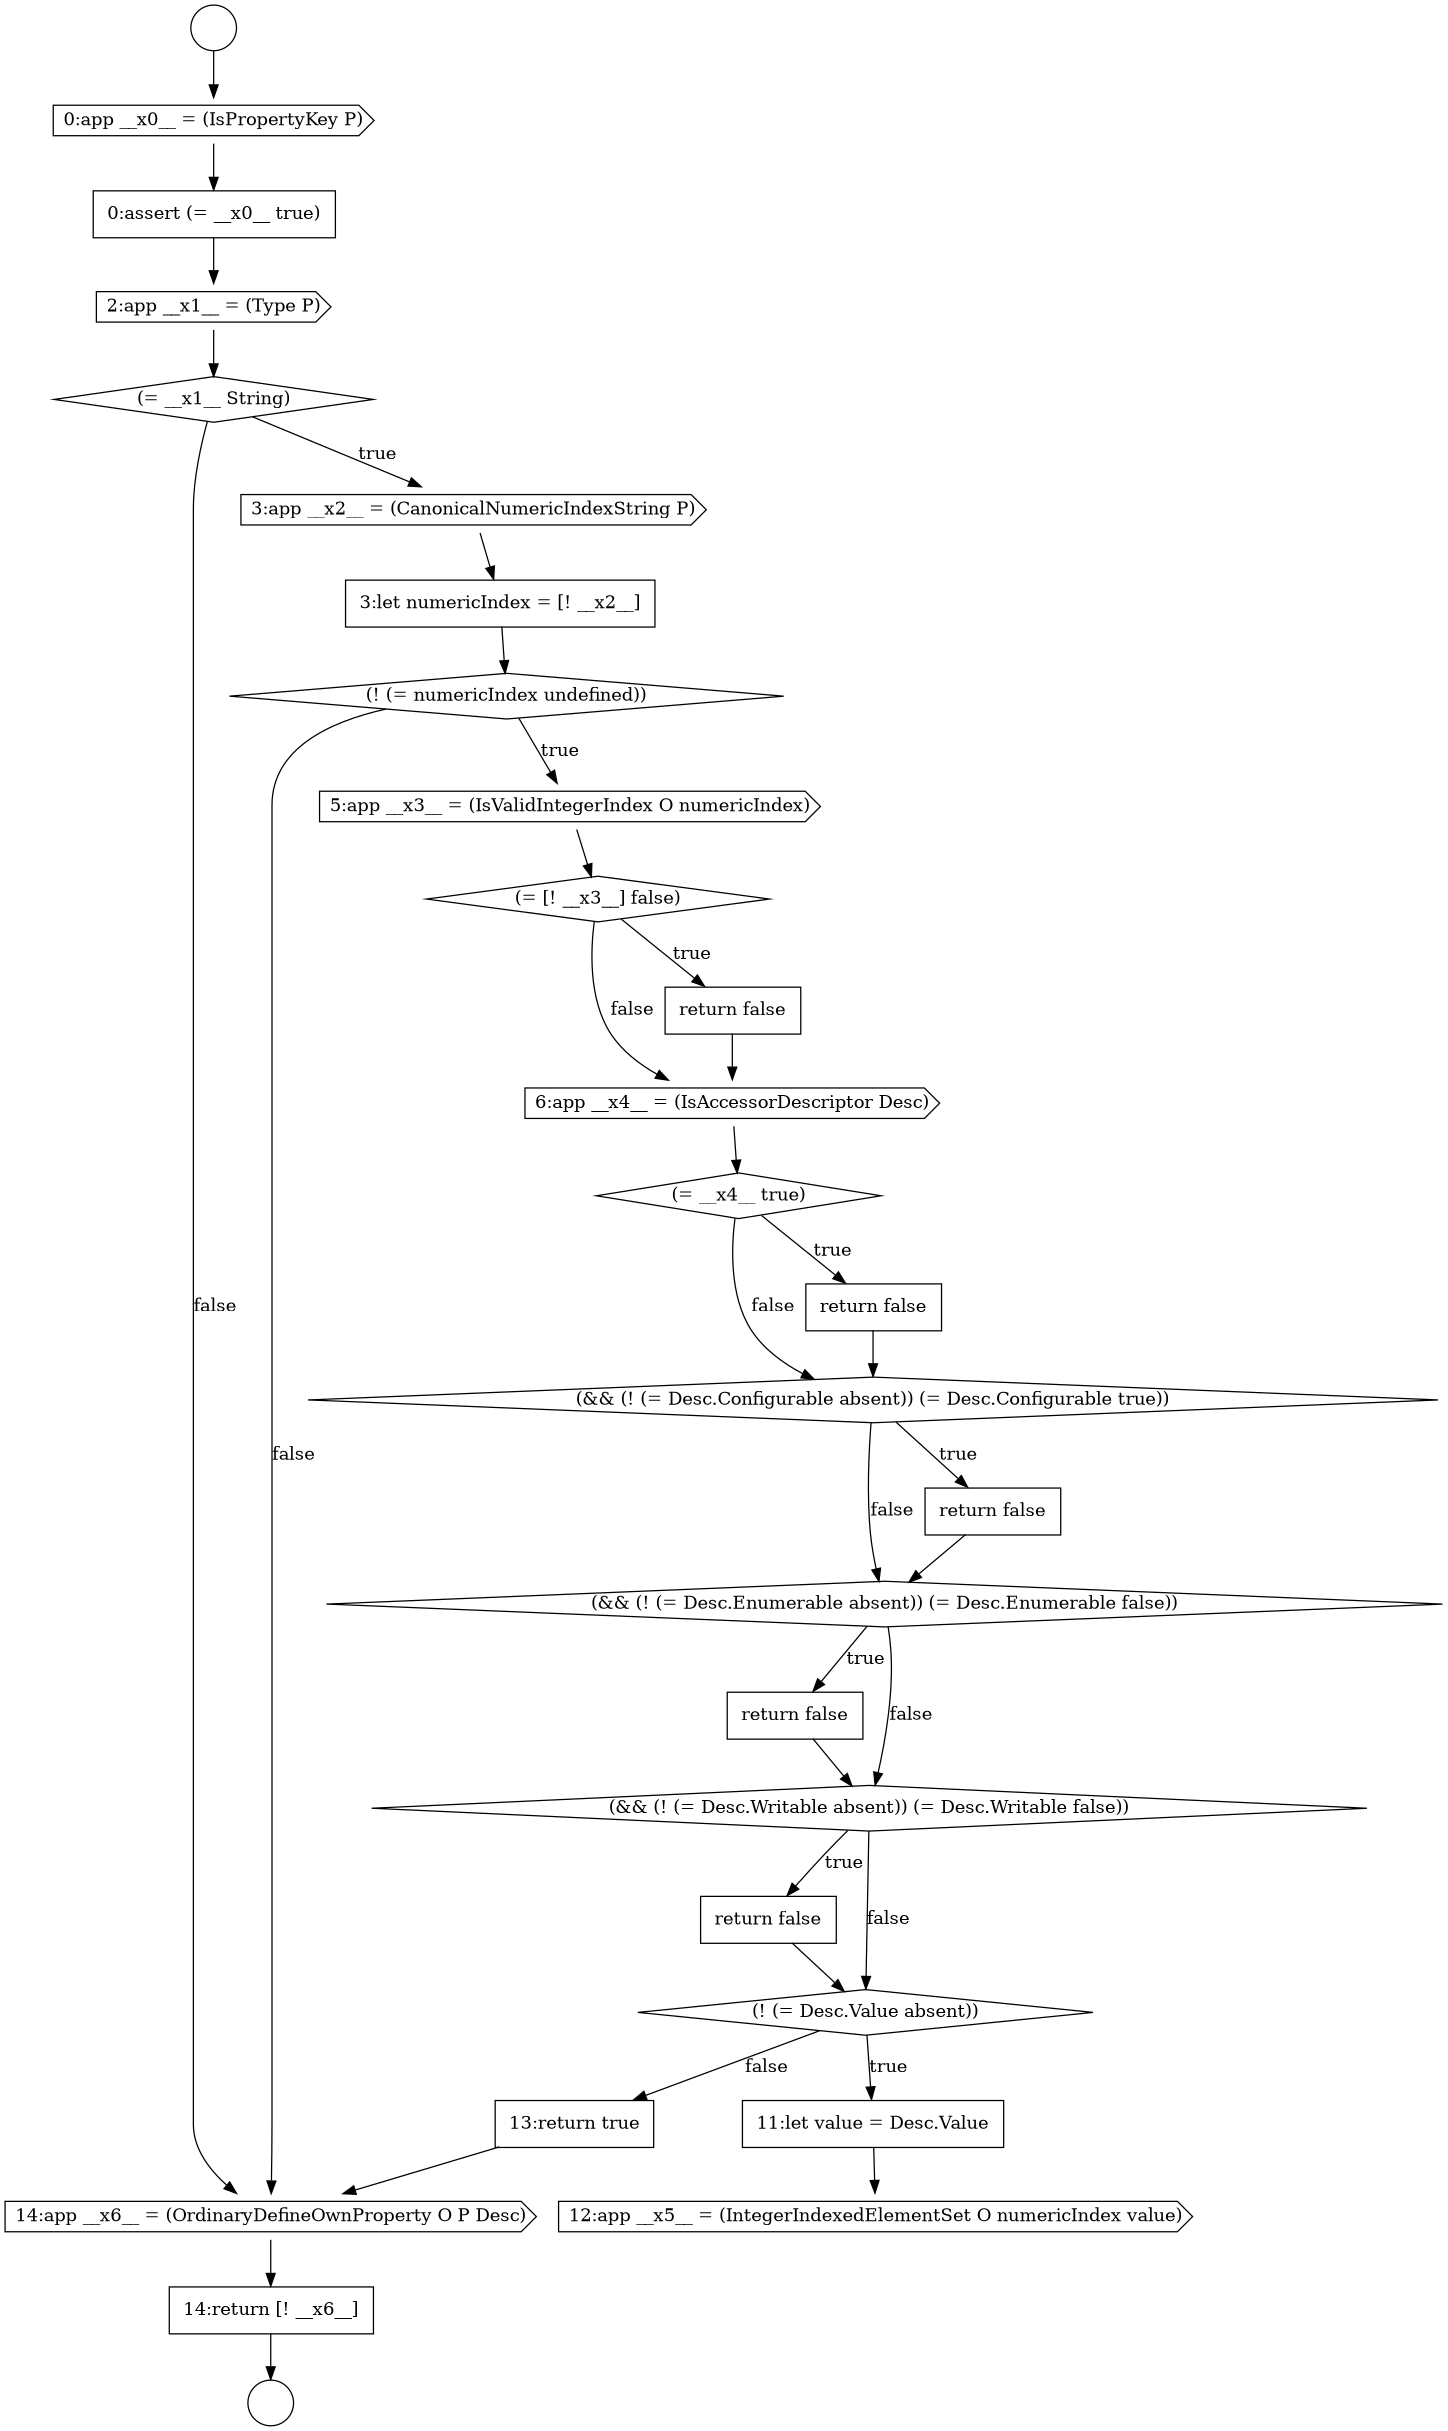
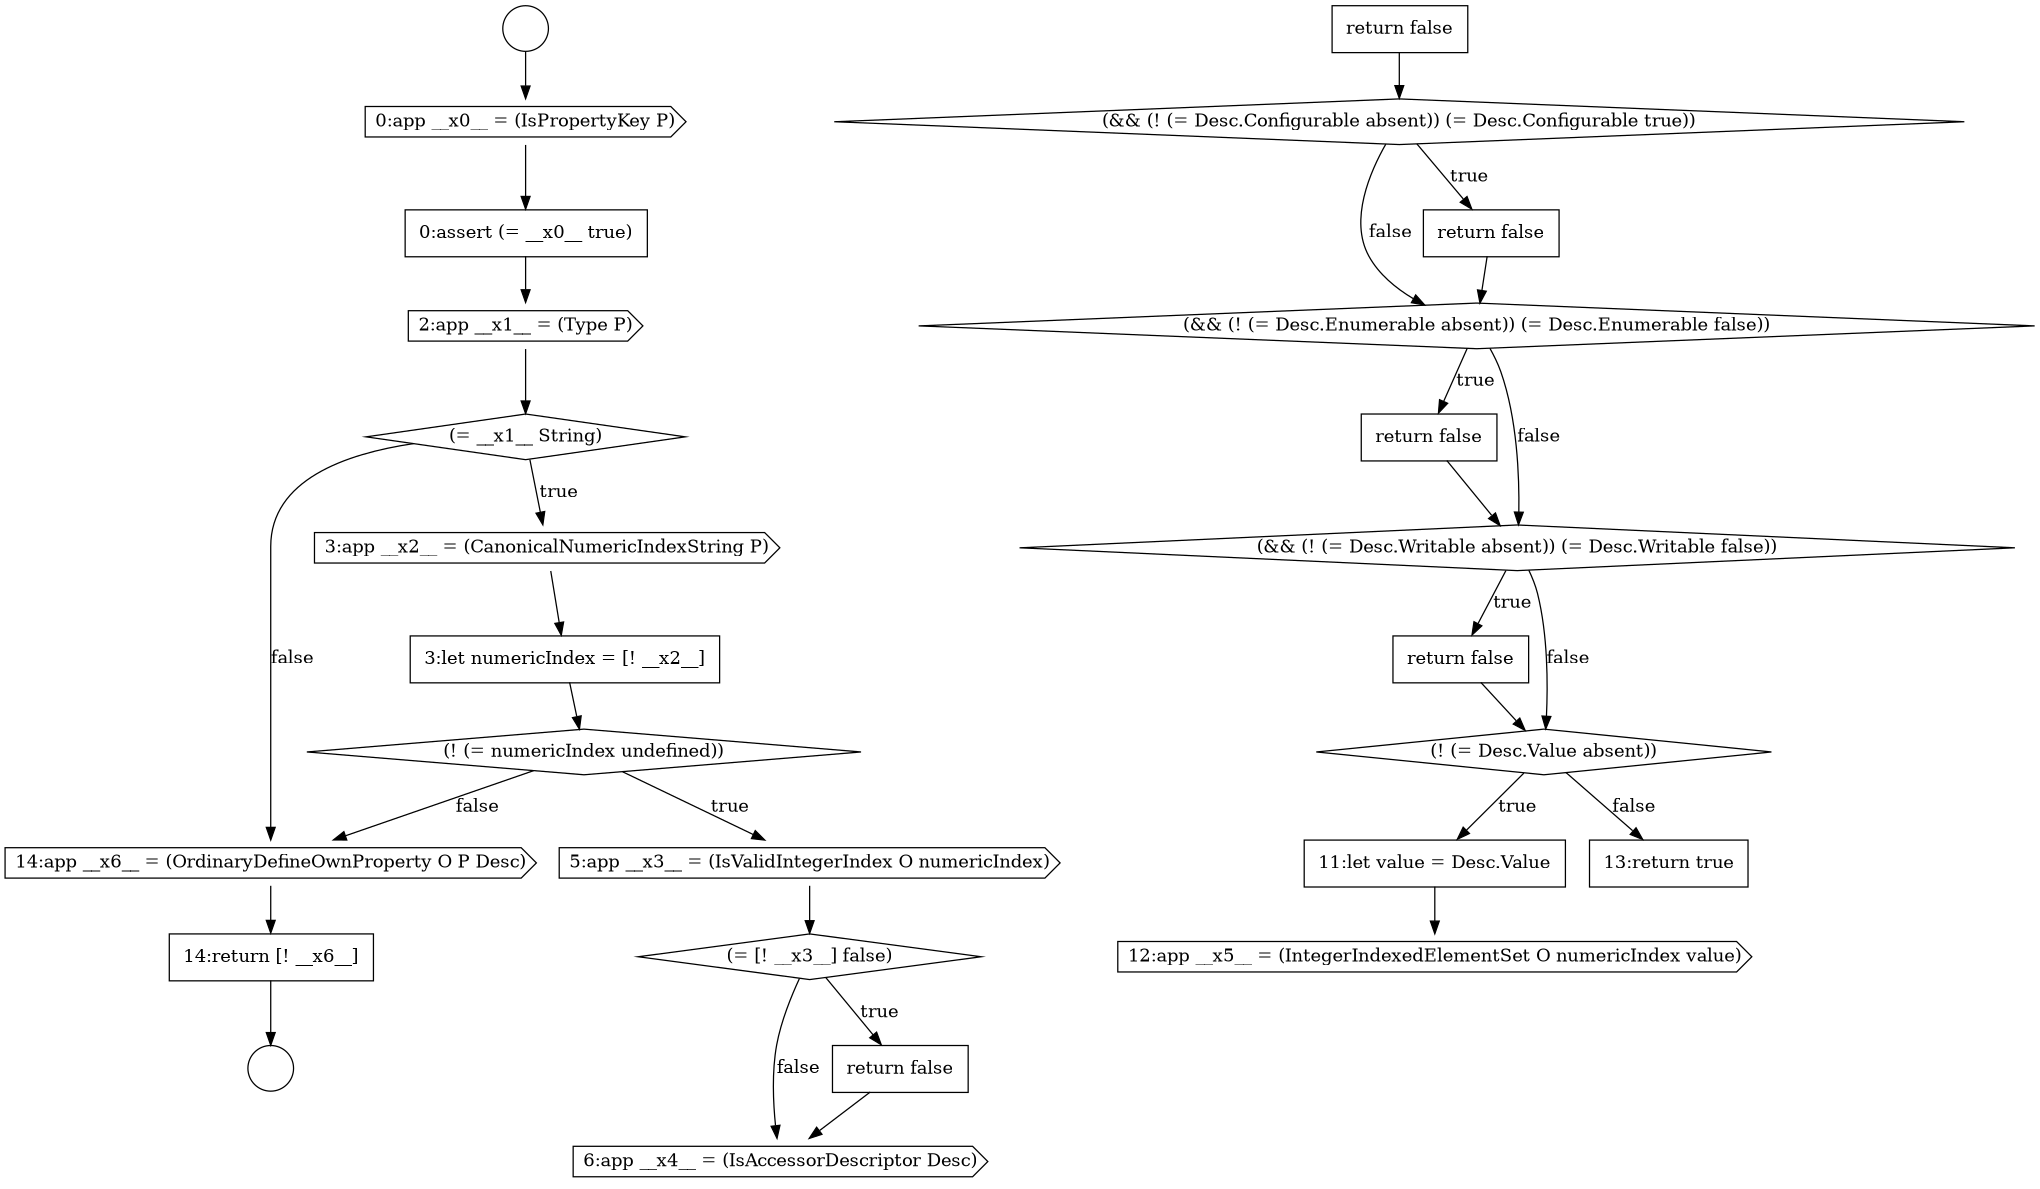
node "(= __x4__ true)": removed
edge "13:return true" -> "14:app __x6__ = (OrdinaryDefineOwnProperty O P Desc)": removed
